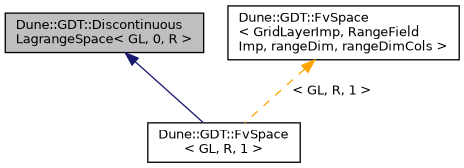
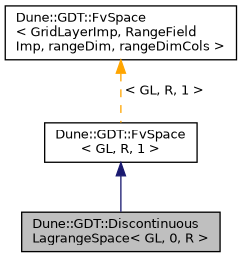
edge "Dune::GDT::FvSpace < GL, R, 1 >" -> "Dune::GDT::Discontinuous LagrangeSpace< GL, 0, R >": reversed
